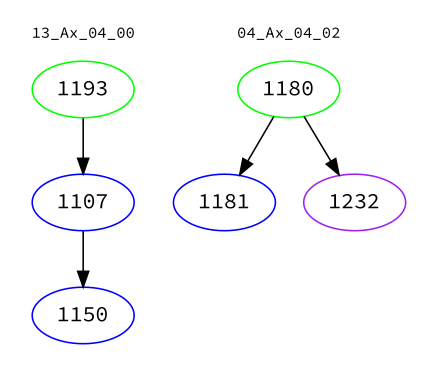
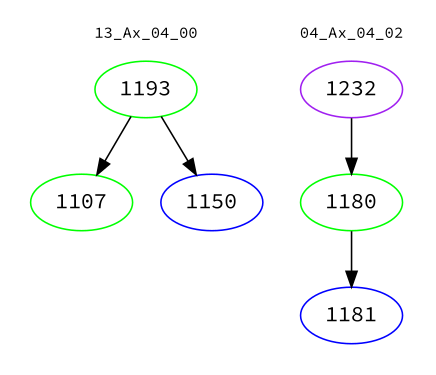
edge "1180" -> "1232": reversed
node "1107": color blue -> green
edge "1107" -> "1150": now "1193" -> "1150"
